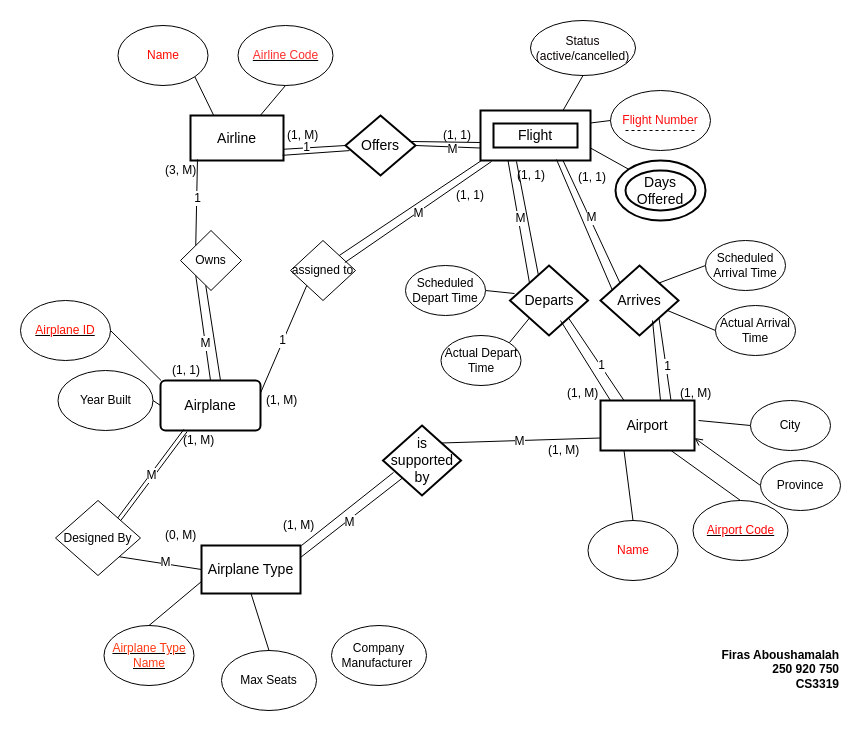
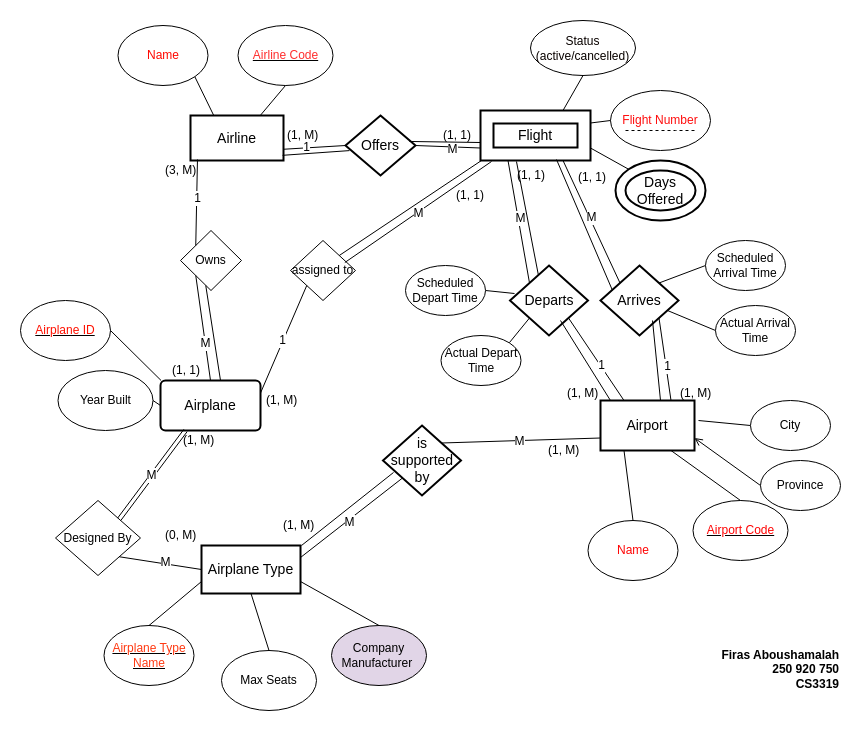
edge "Airplane Type" -- "Company Manufacturer": added
node "Company Manufacturer": fillcolor #ffffff -> #e1d5e7
